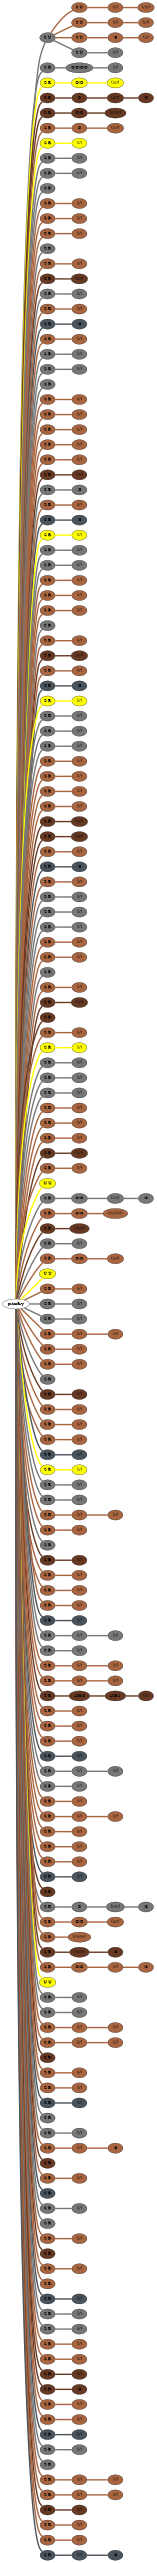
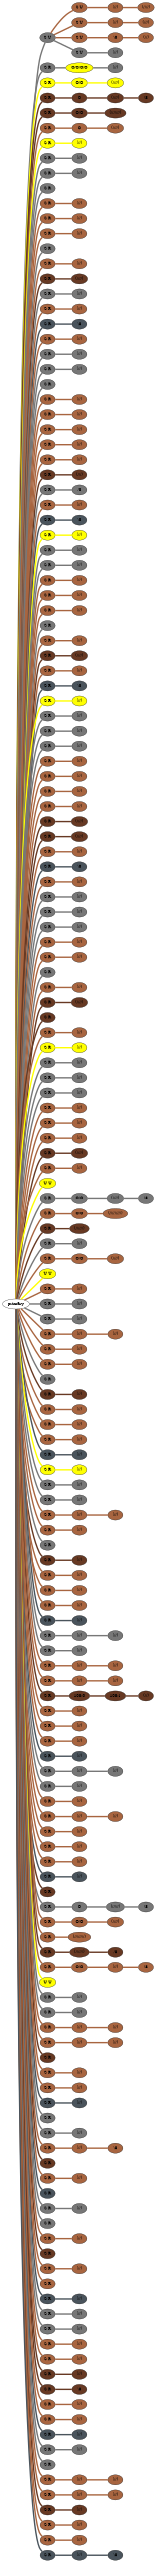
node "O/O/O/O": fillcolor #777777 -> yellow
